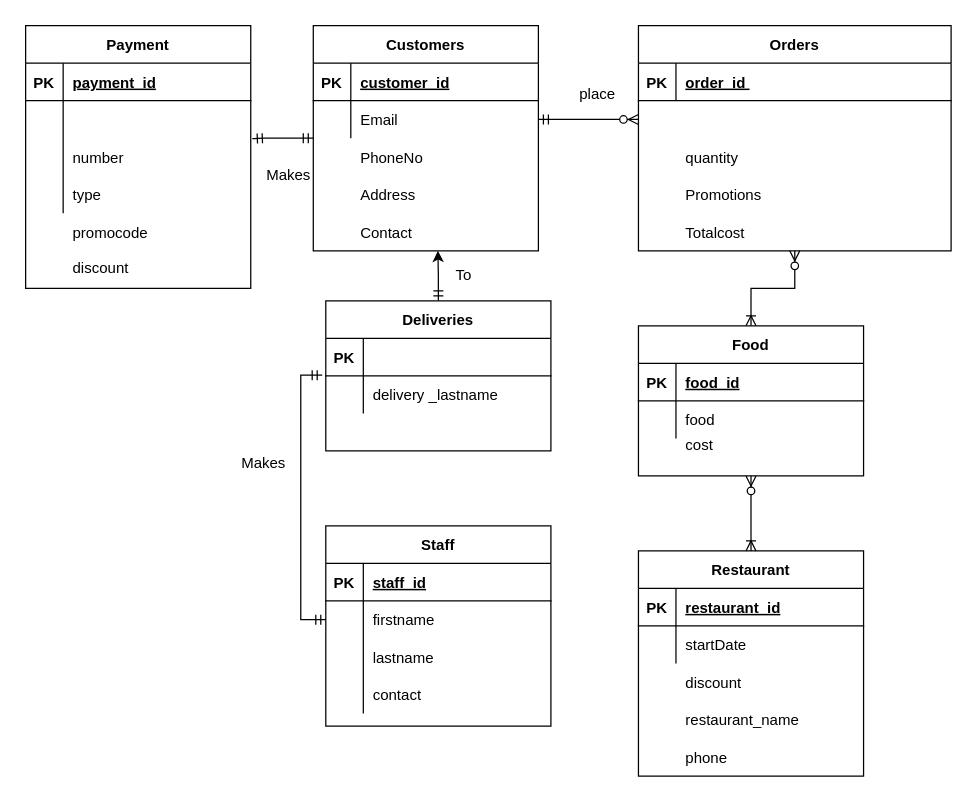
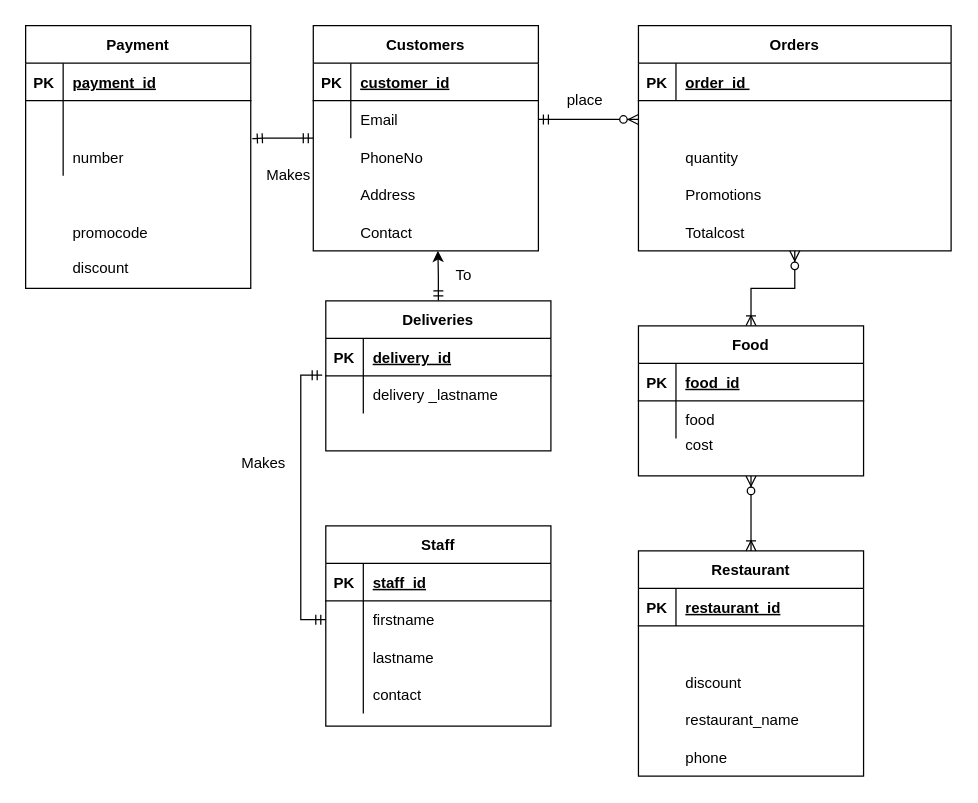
node "place": moved (597, 94) -> (584, 101)
node "type": removed
node "delivery_id": added
node "startDate": removed
